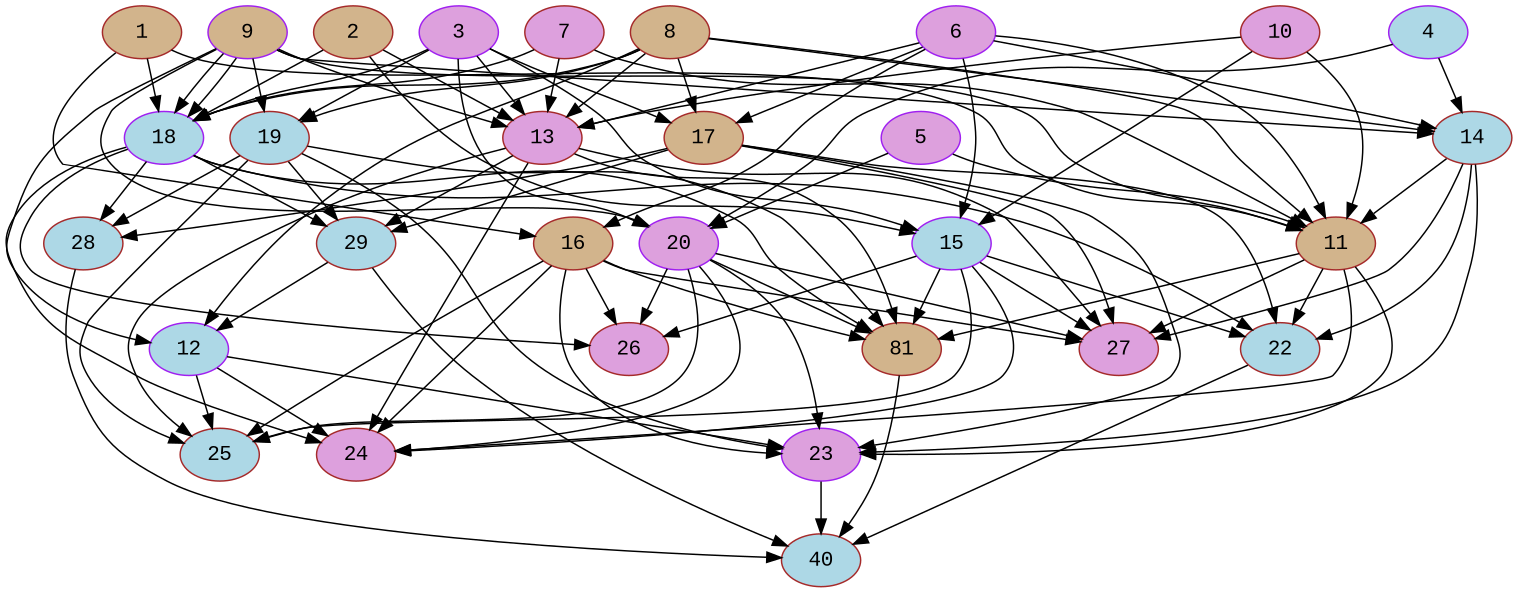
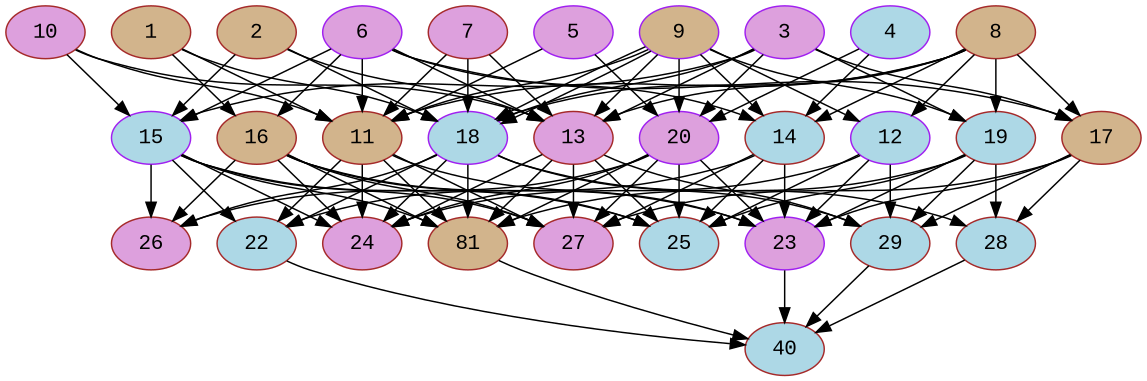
edge "17" -> "22": removed
edge "14" -> "11": now "14" -> "25"
edge "29" -> "12": reversed
